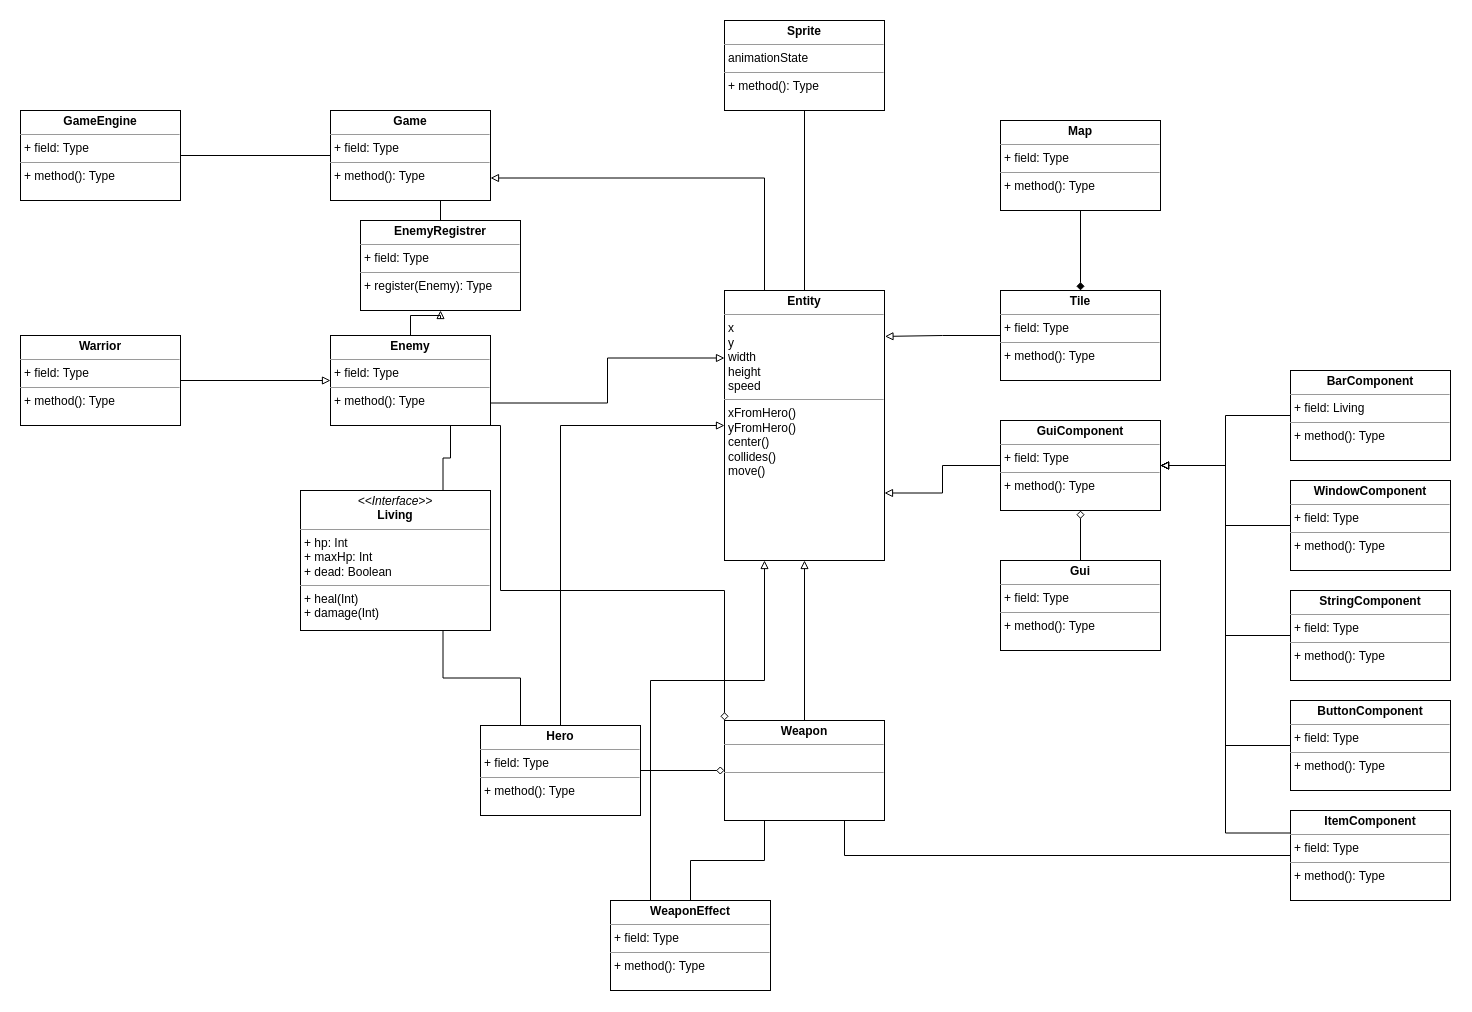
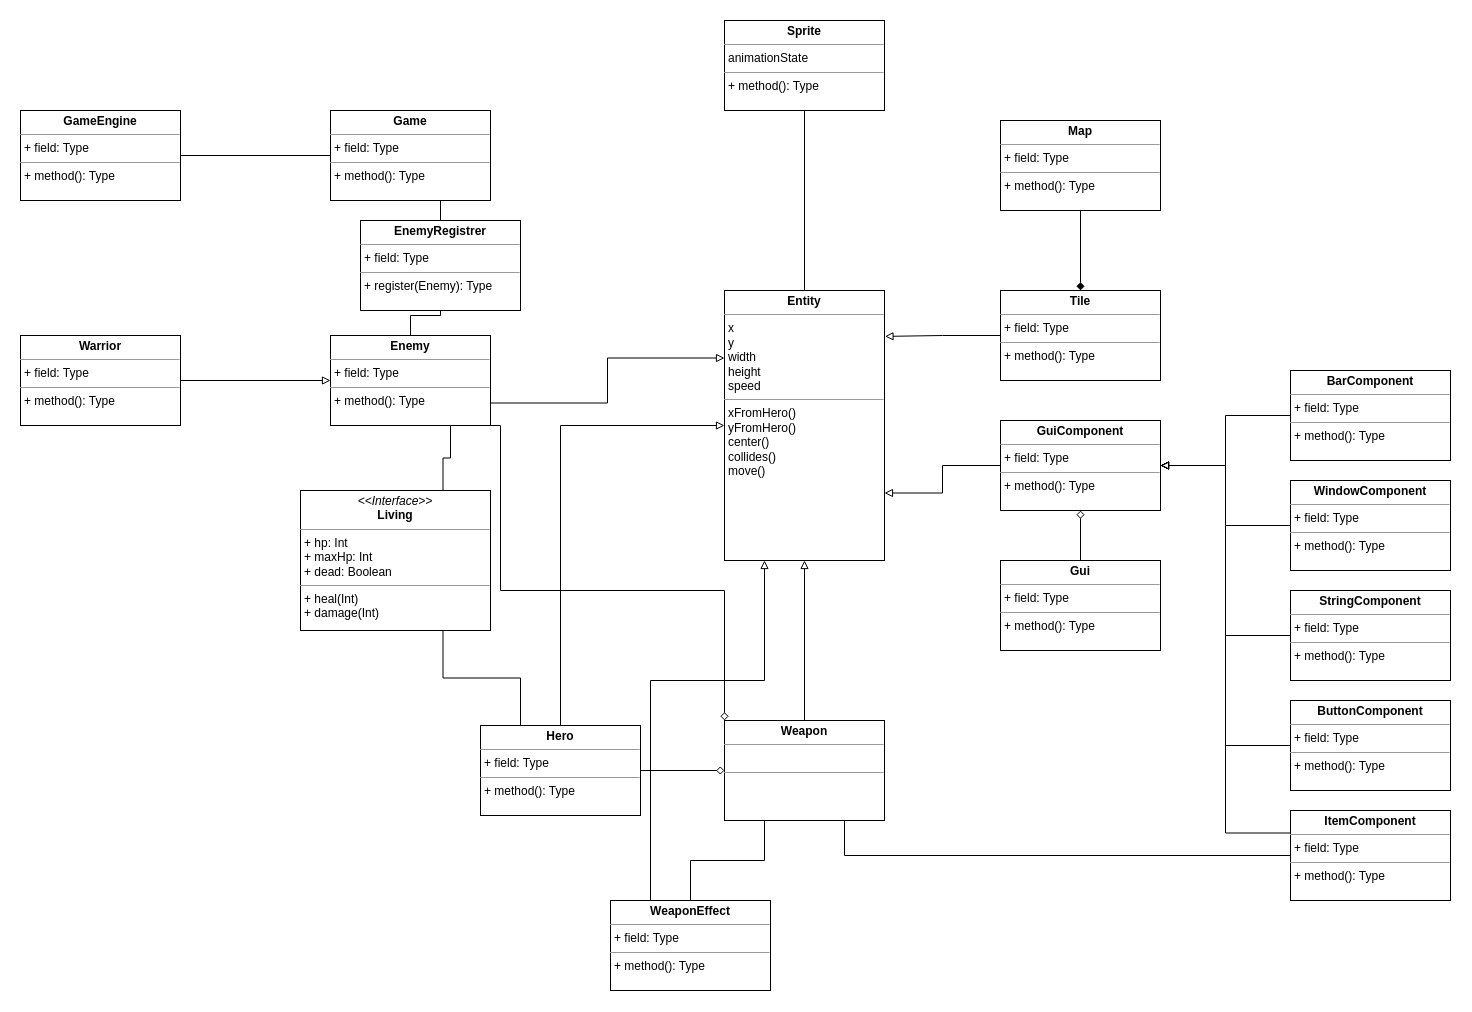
edge "Entity x y width height speed xFromHero() yFromHero() center() collides() move()" -> "Game + field: Type + method(): Type": removed
edge "Enemy + field: Type + method(): Type" -> "EnemyRegistrer + field: Type + register(Enemy): Type": arrowhead block -> none
node "BarComponent + field: Living + method(): Type": label "BarComponent + field: Living + method(): Type" -> "BarComponent + field: Type + method(): Type"
